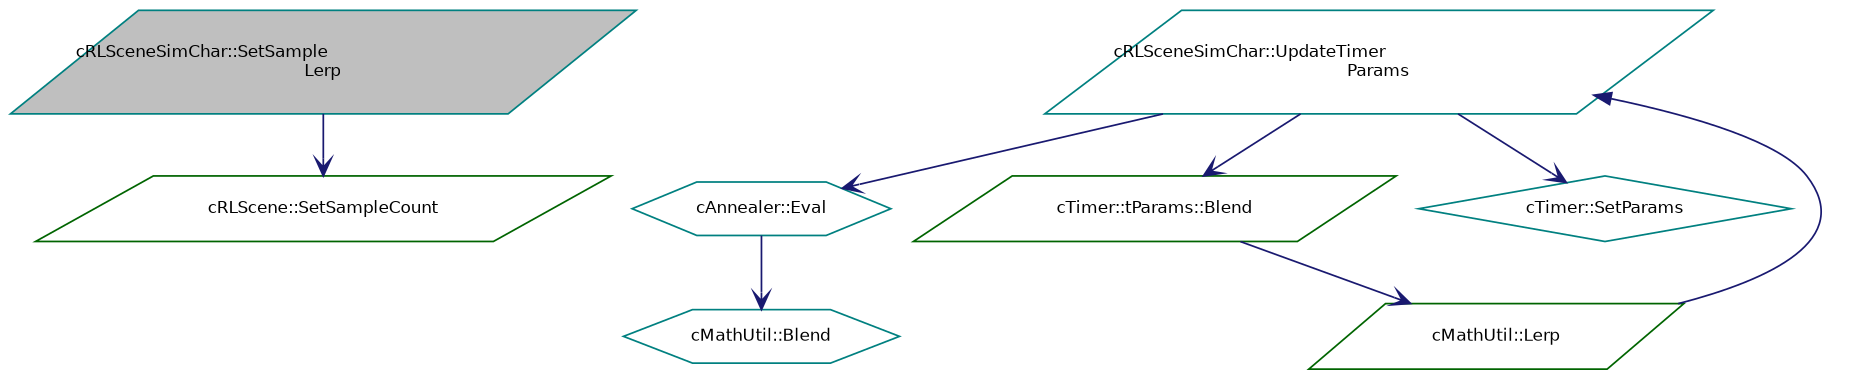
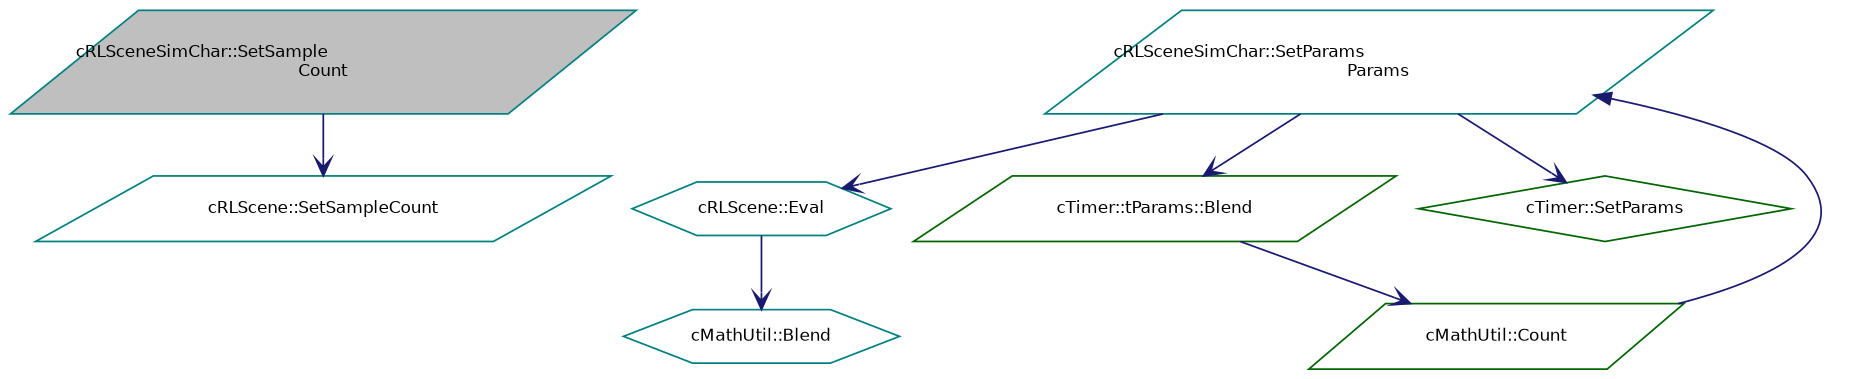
node "cRLSceneSimChar::SetSample Lerp": label "cRLSceneSimChar::SetSample Lerp" -> "cRLSceneSimChar::SetSample Count"
node "cRLSceneSimChar::UpdateTimer Params": label "cRLSceneSimChar::UpdateTimer Params" -> "cRLSceneSimChar::SetParams Params"
node "cRLScene::SetSampleCount": color darkgreen -> teal
node "cAnnealer::Eval": label "cAnnealer::Eval" -> "cRLScene::Eval"
node "cTimer::SetParams": color teal -> darkgreen
node "cMathUtil::Lerp": label "cMathUtil::Lerp" -> "cMathUtil::Count"
